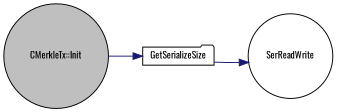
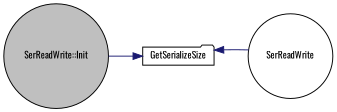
node "CMerkleTx::Init": label "CMerkleTx::Init" -> "SerReadWrite::Init"
edge "GetSerializeSize" -> "SerReadWrite": reversed
